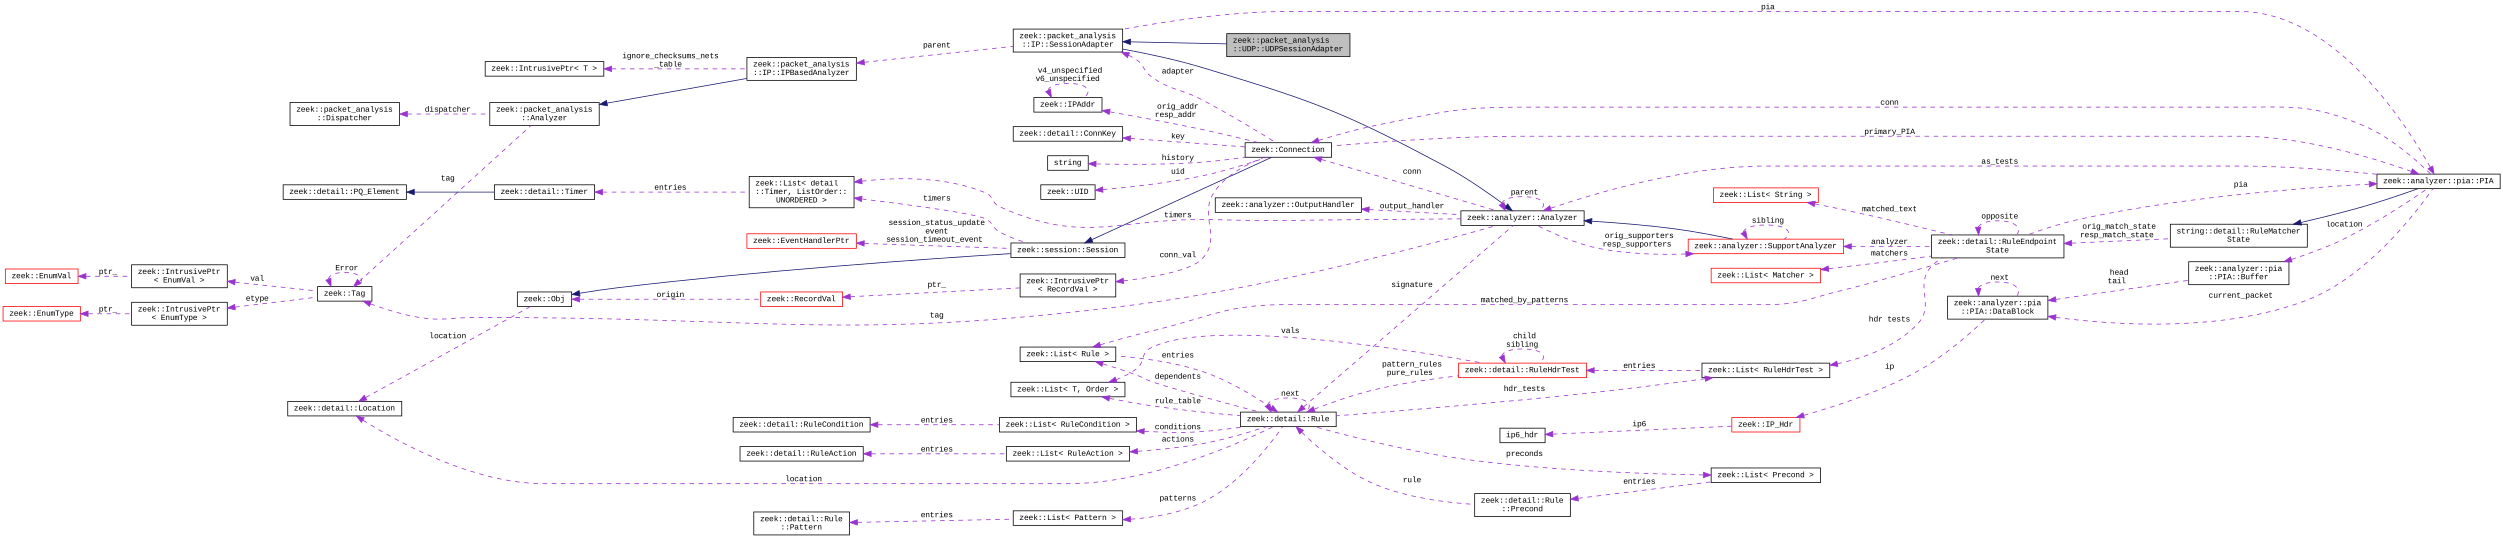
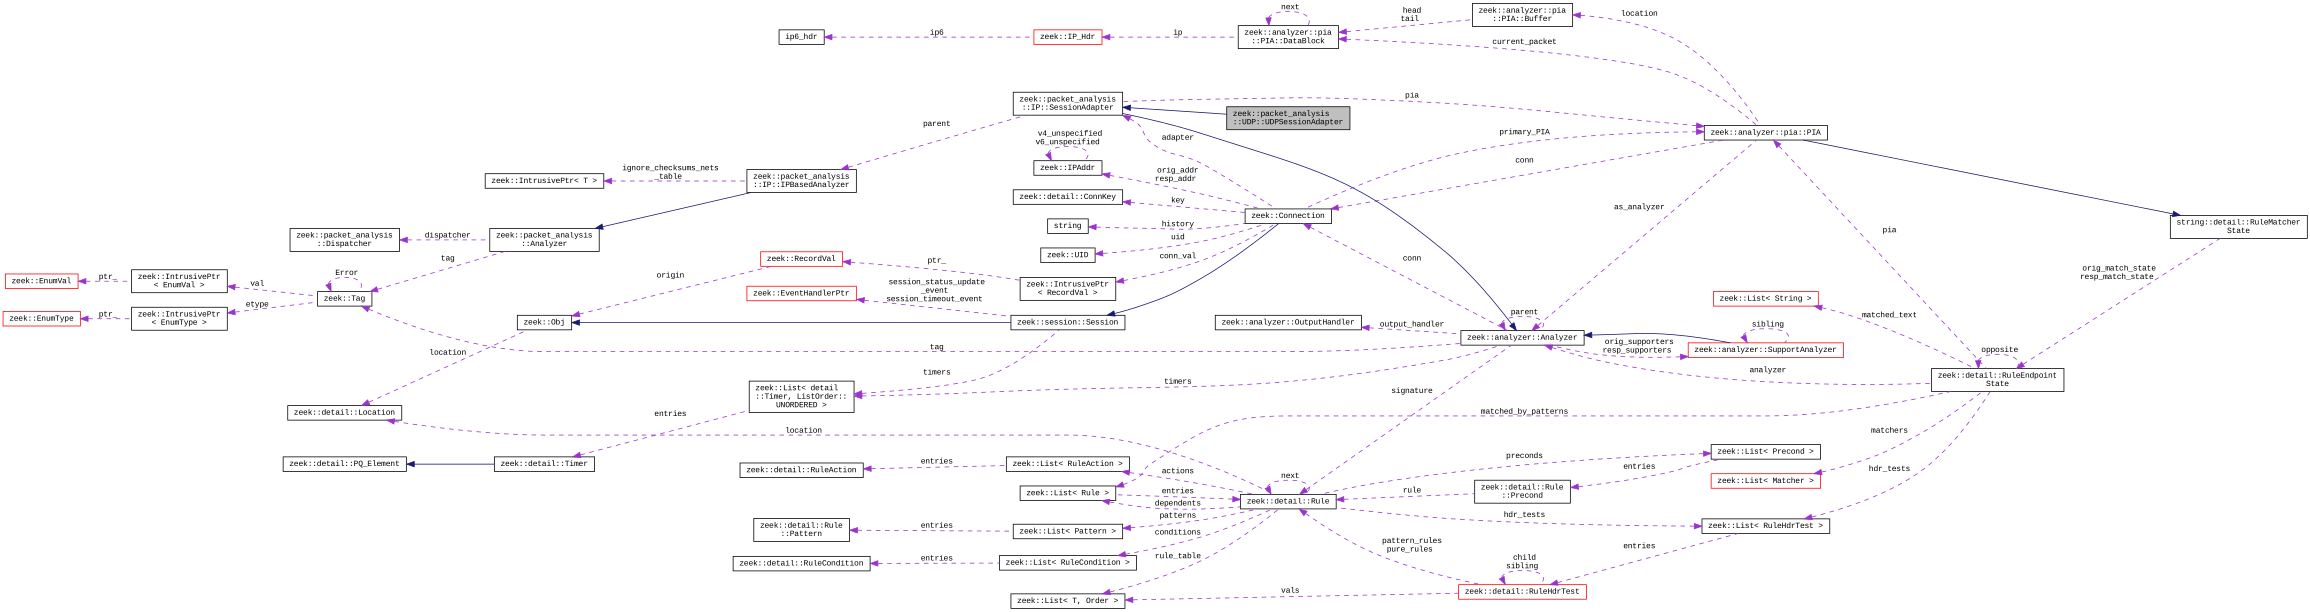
edge "zeek::analyzer::pia::PIA" -> "zeek::analyzer::Analyzer": label " as_tests" -> " as_analyzer"
edge "zeek::detail::RuleEndpoint State" -> "zeek::analyzer::SupportAnalyzer": now "zeek::detail::RuleEndpoint State" -> "zeek::analyzer::Analyzer"
